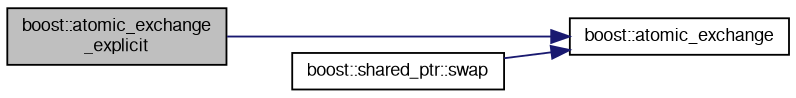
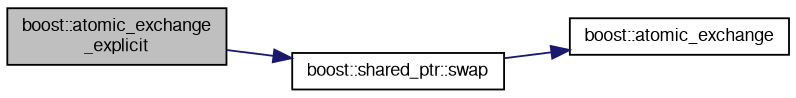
edge "boost::atomic_exchange _explicit" -> "boost::atomic_exchange": now "boost::atomic_exchange _explicit" -> "boost::shared_ptr::swap"
